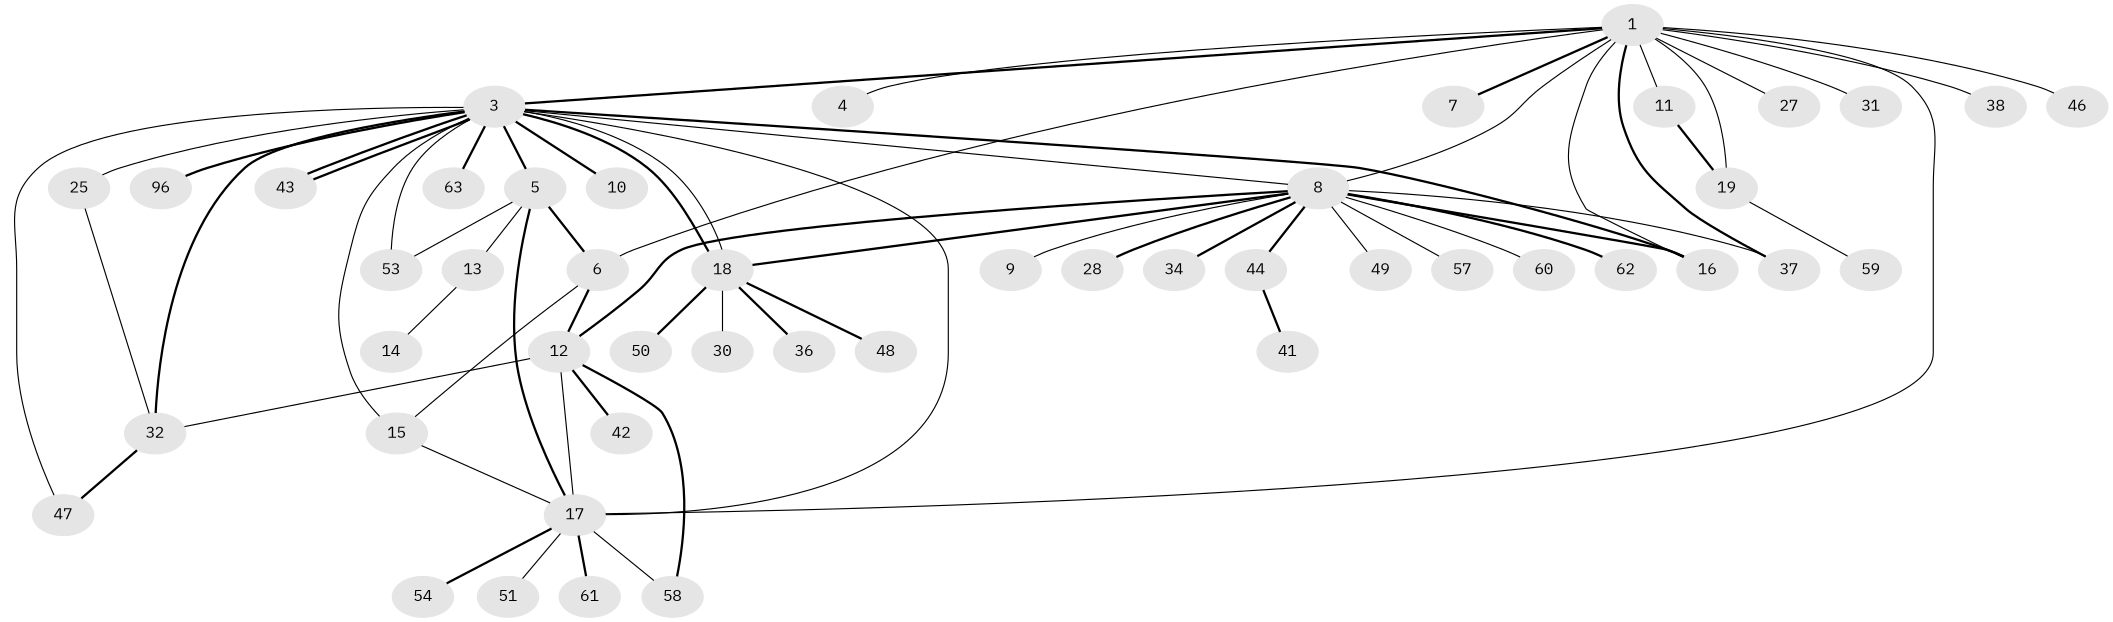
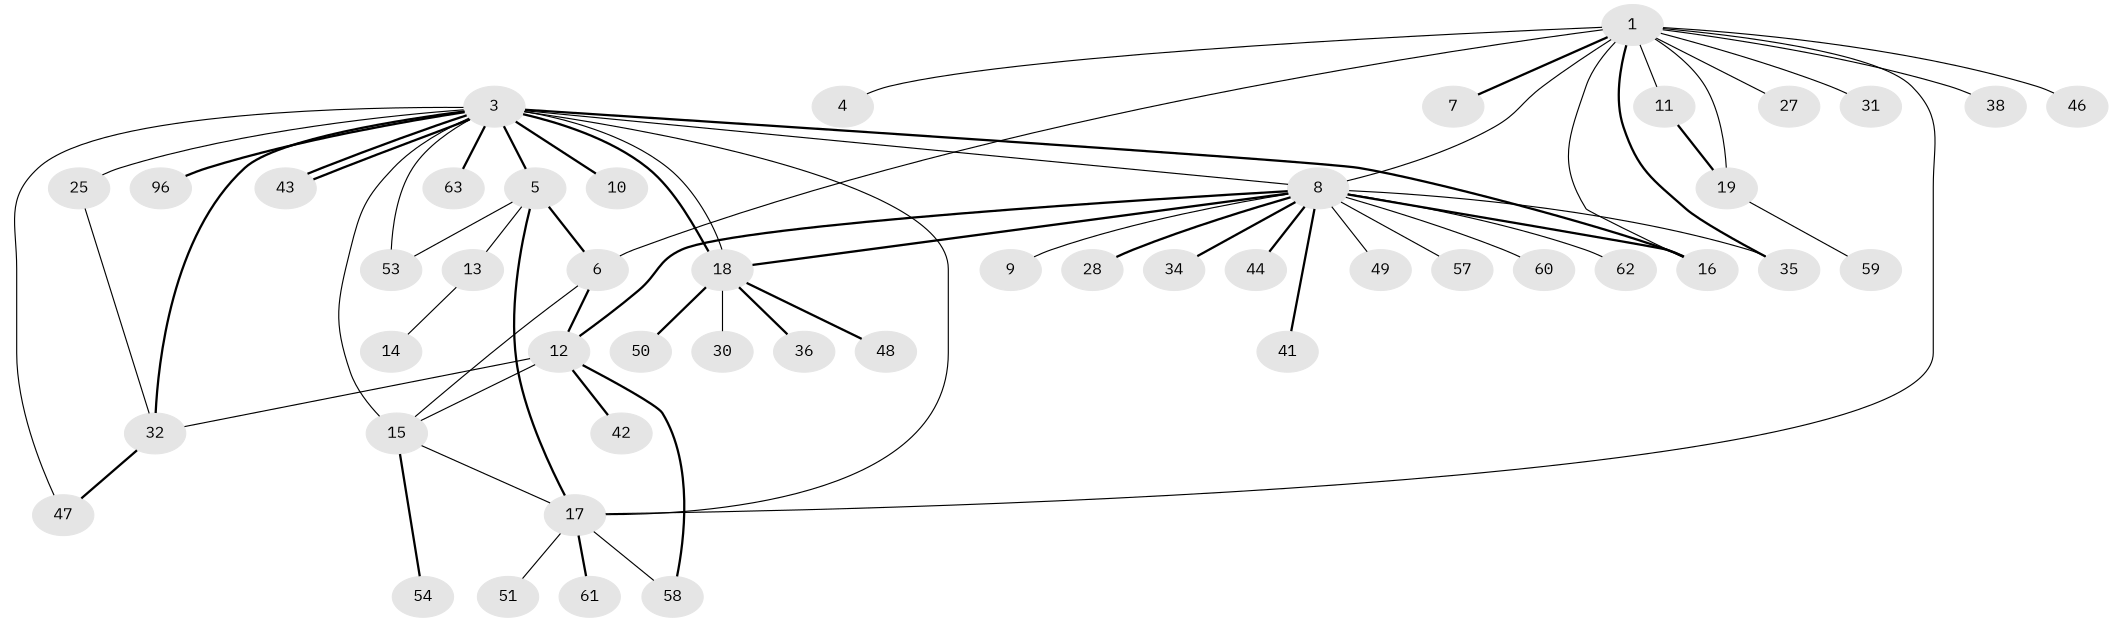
edge "1" -- "3": removed
edge "8" -- "62": style bold -> solid
node "37": label "37" -> "35"
edge "44" -- "41": now "8" -- "41"
edge "12" -- "17": now "12" -- "15"
edge "17" -- "54": now "15" -- "54"
